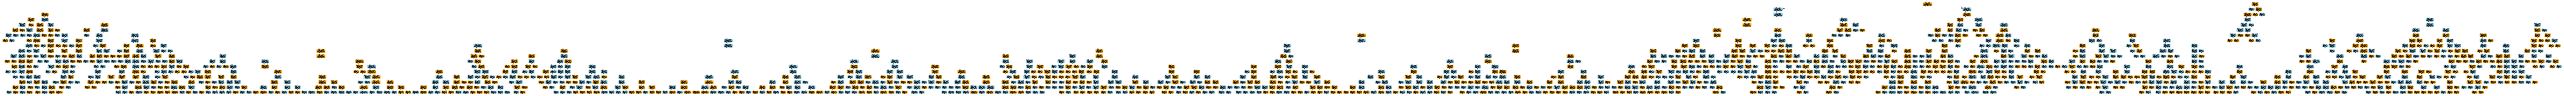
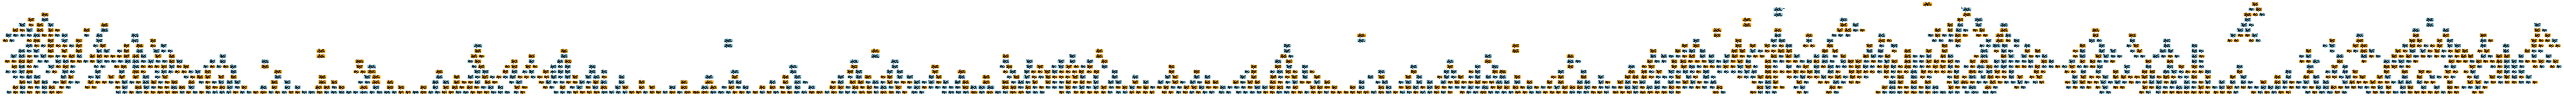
node "X[1101] <= 0.0 gini = 0.288 samples = 522 value = [431, 91]": fillcolor orange -> skyblue
